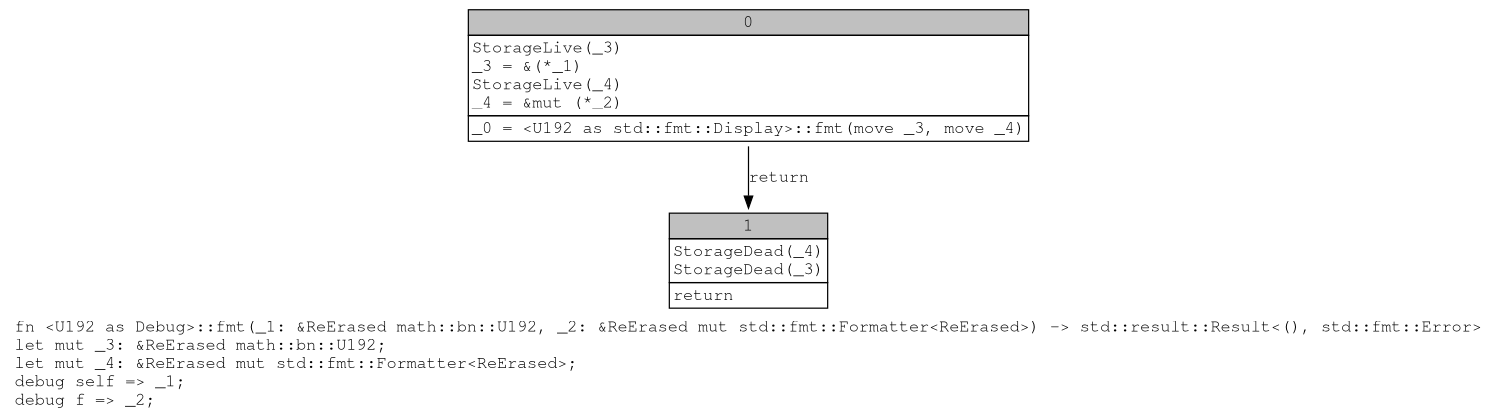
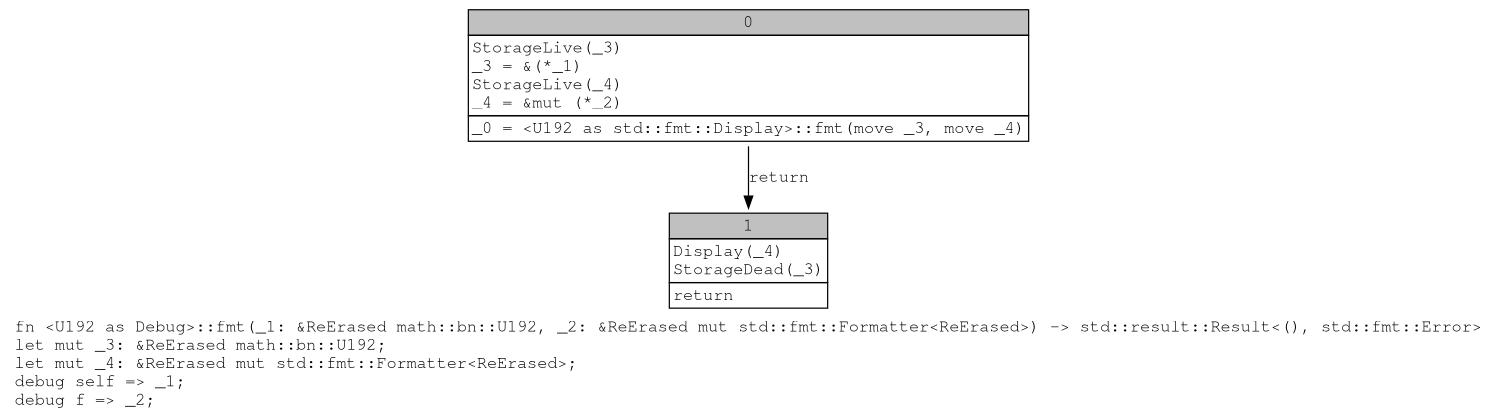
node "1": text "StorageDead(_4)" -> "Display(_4)"
